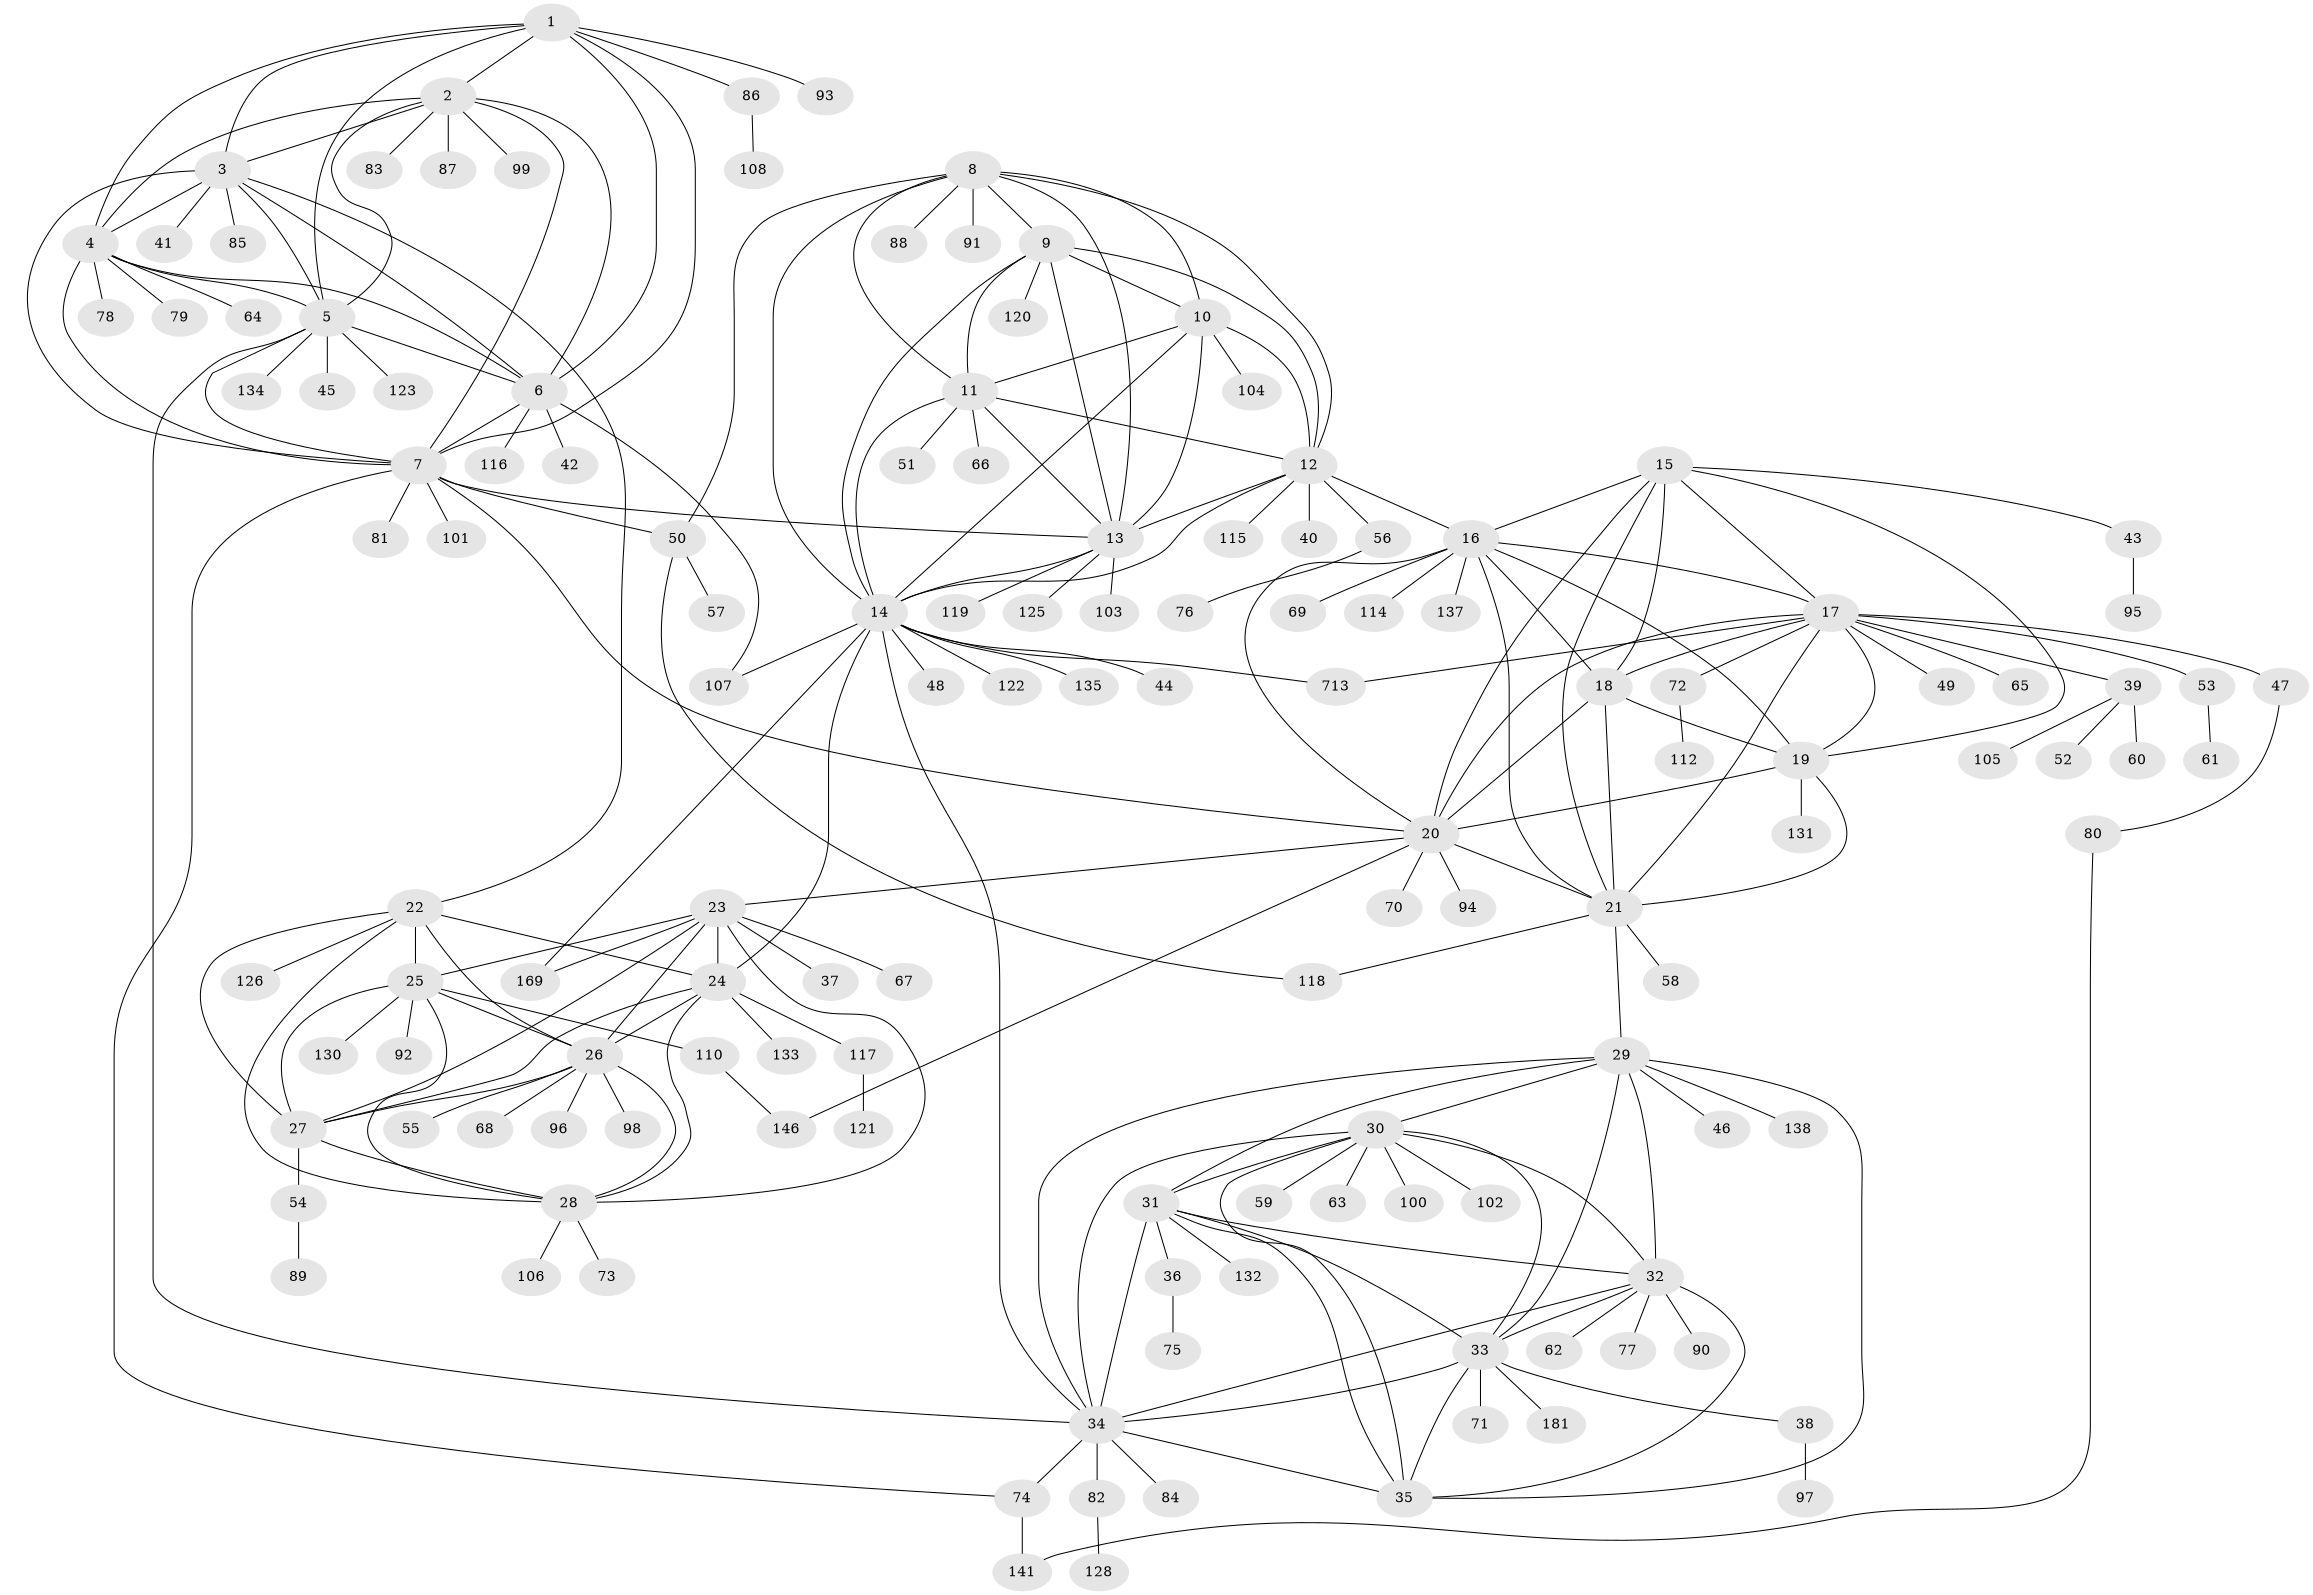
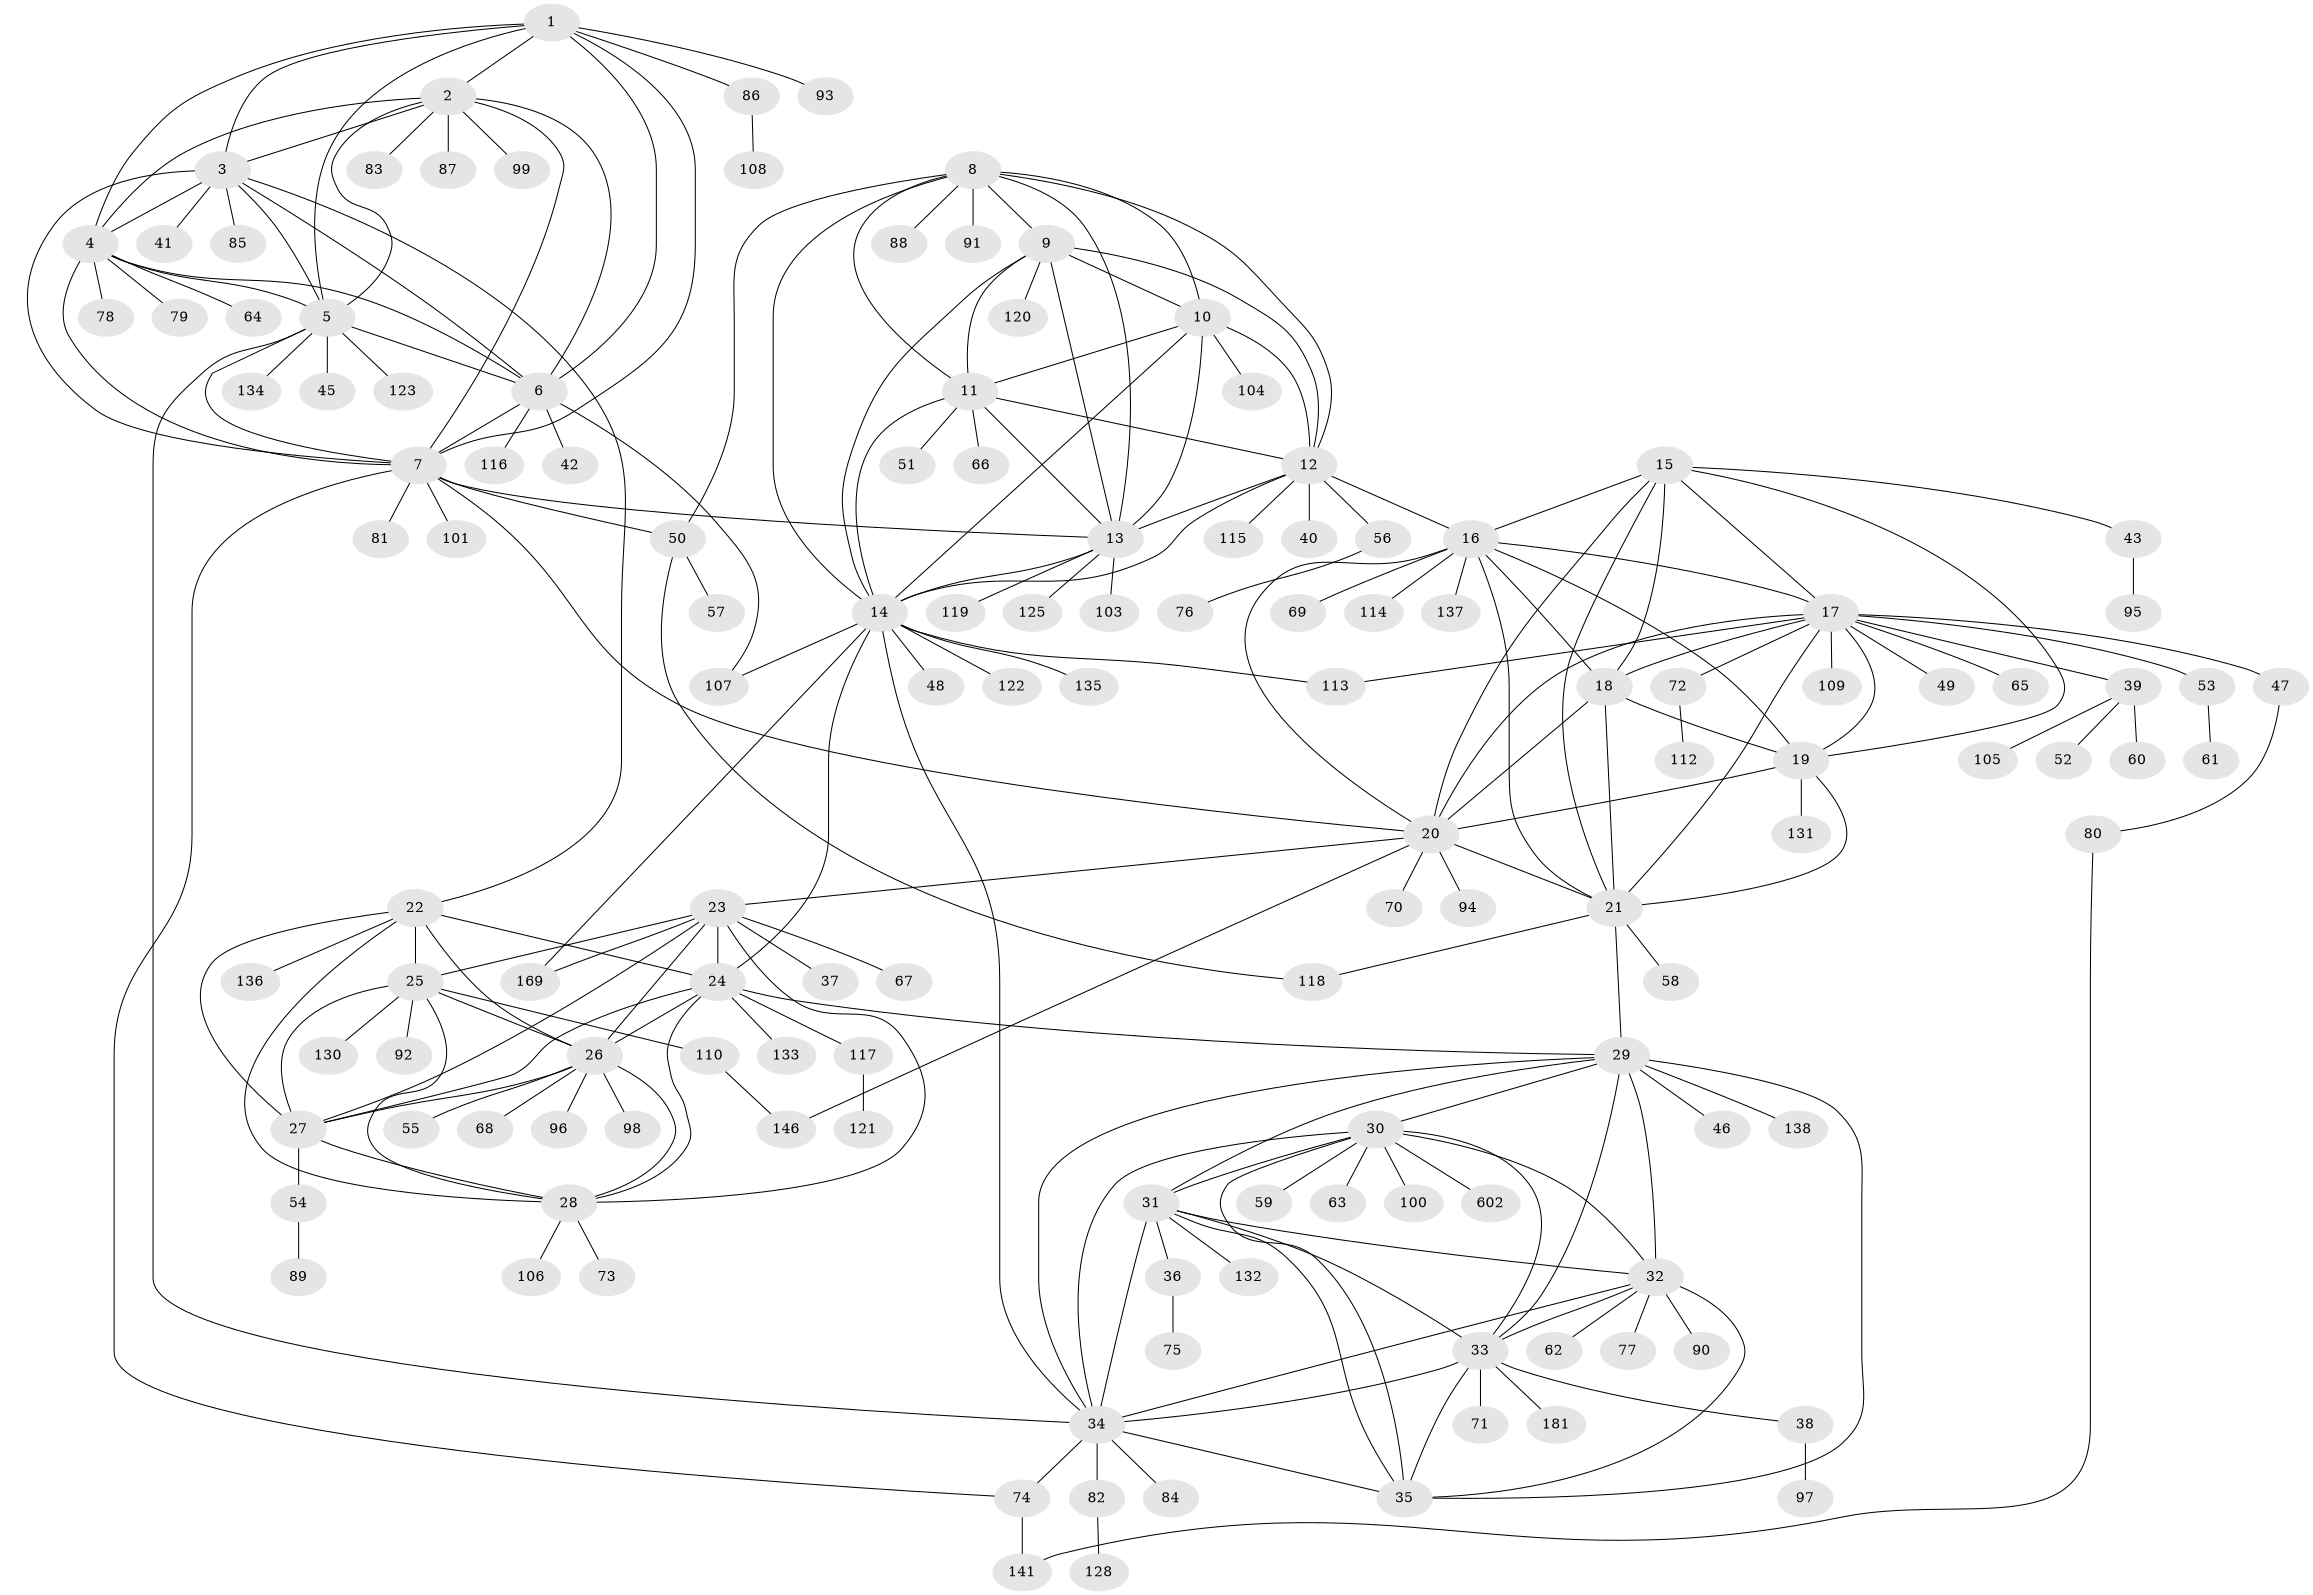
node "44": removed
node "713": label "713" -> "113"
node "109": added
node "126": label "126" -> "136"
edge "24" -- "29": added
node "102": label "102" -> "602"
